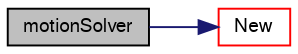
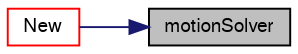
edge "motionSolver" -> "New": reversed
